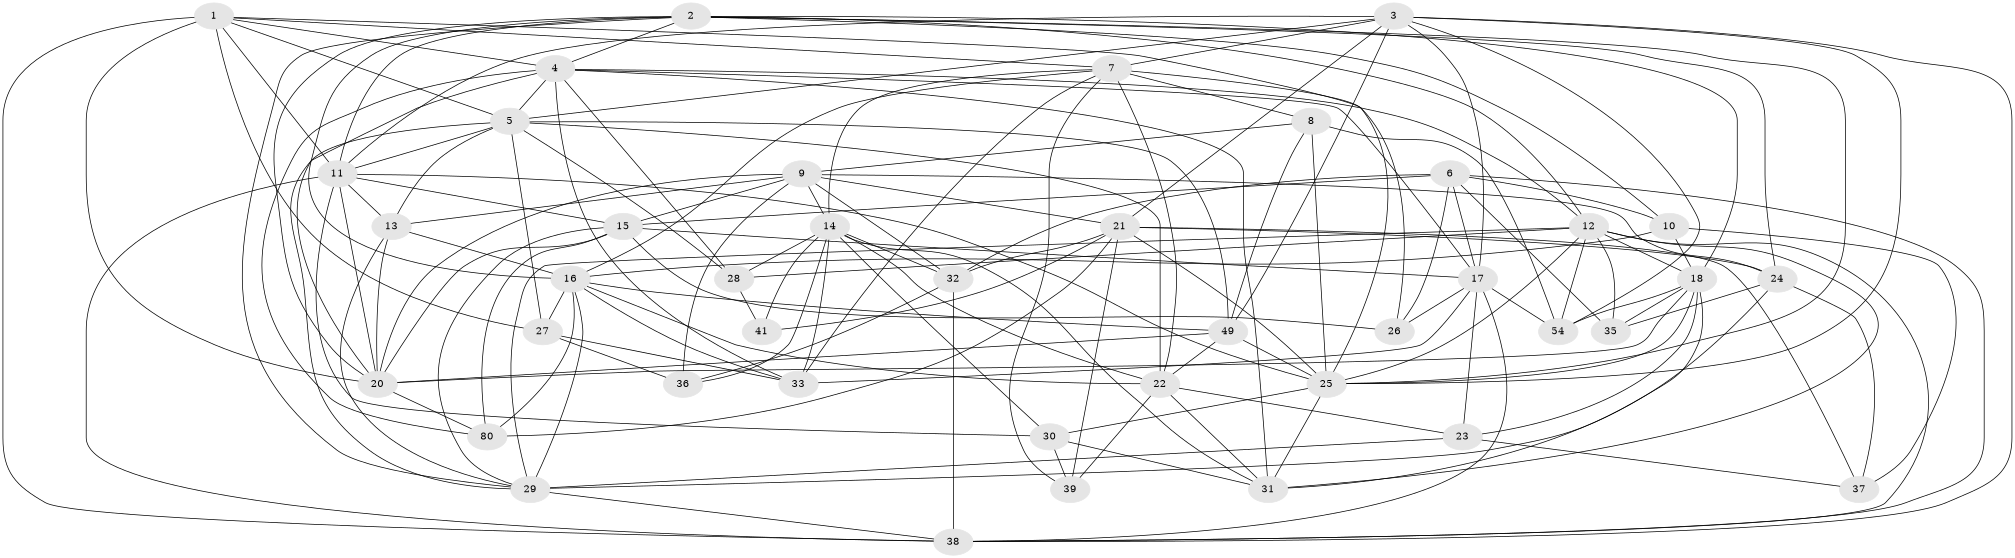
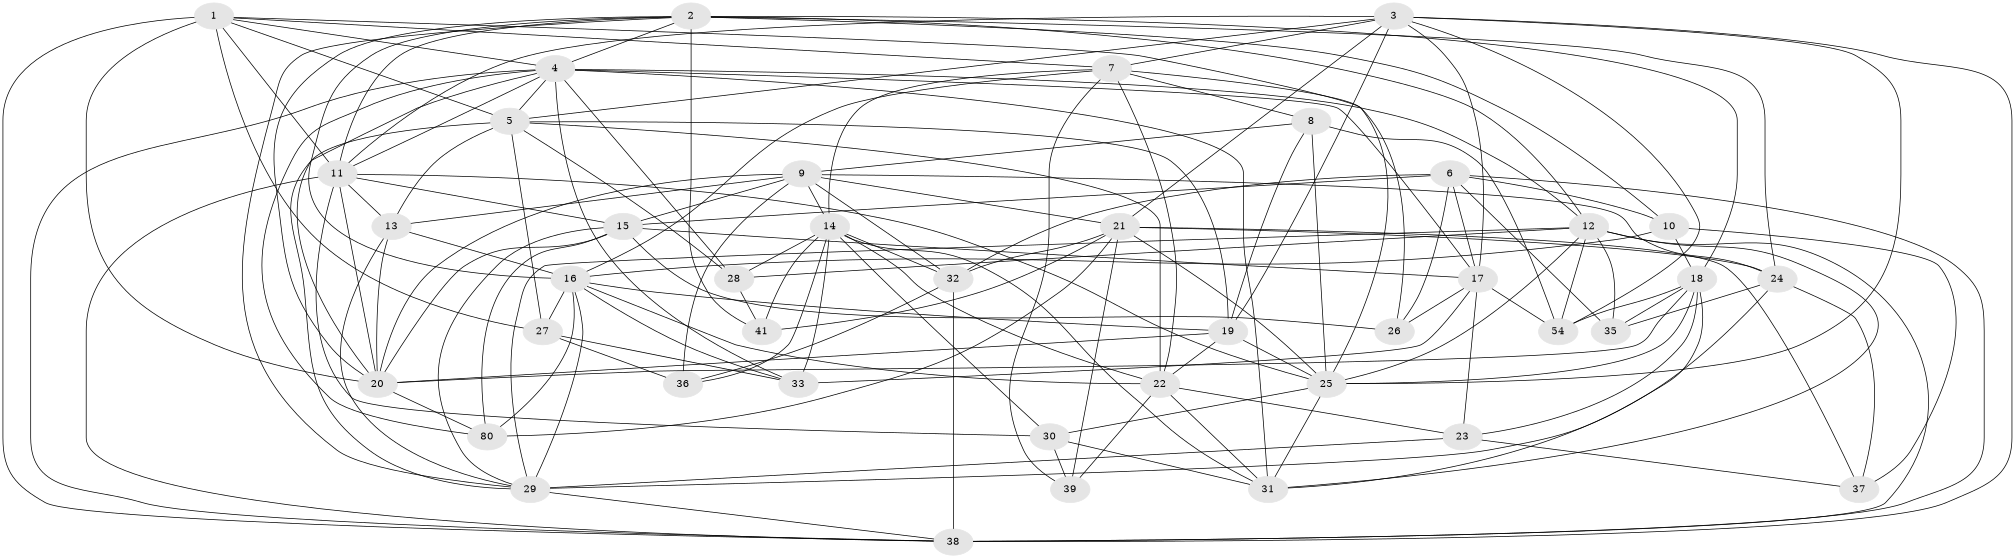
edge "2" -- "25": now "2" -- "41"
edge "5" -- "11": now "4" -- "11"
edge "7" -- "33": removed
edge "12" -- "18": removed
node "49": label "49" -> "19"
edge "17" -- "38": now "4" -- "38"
